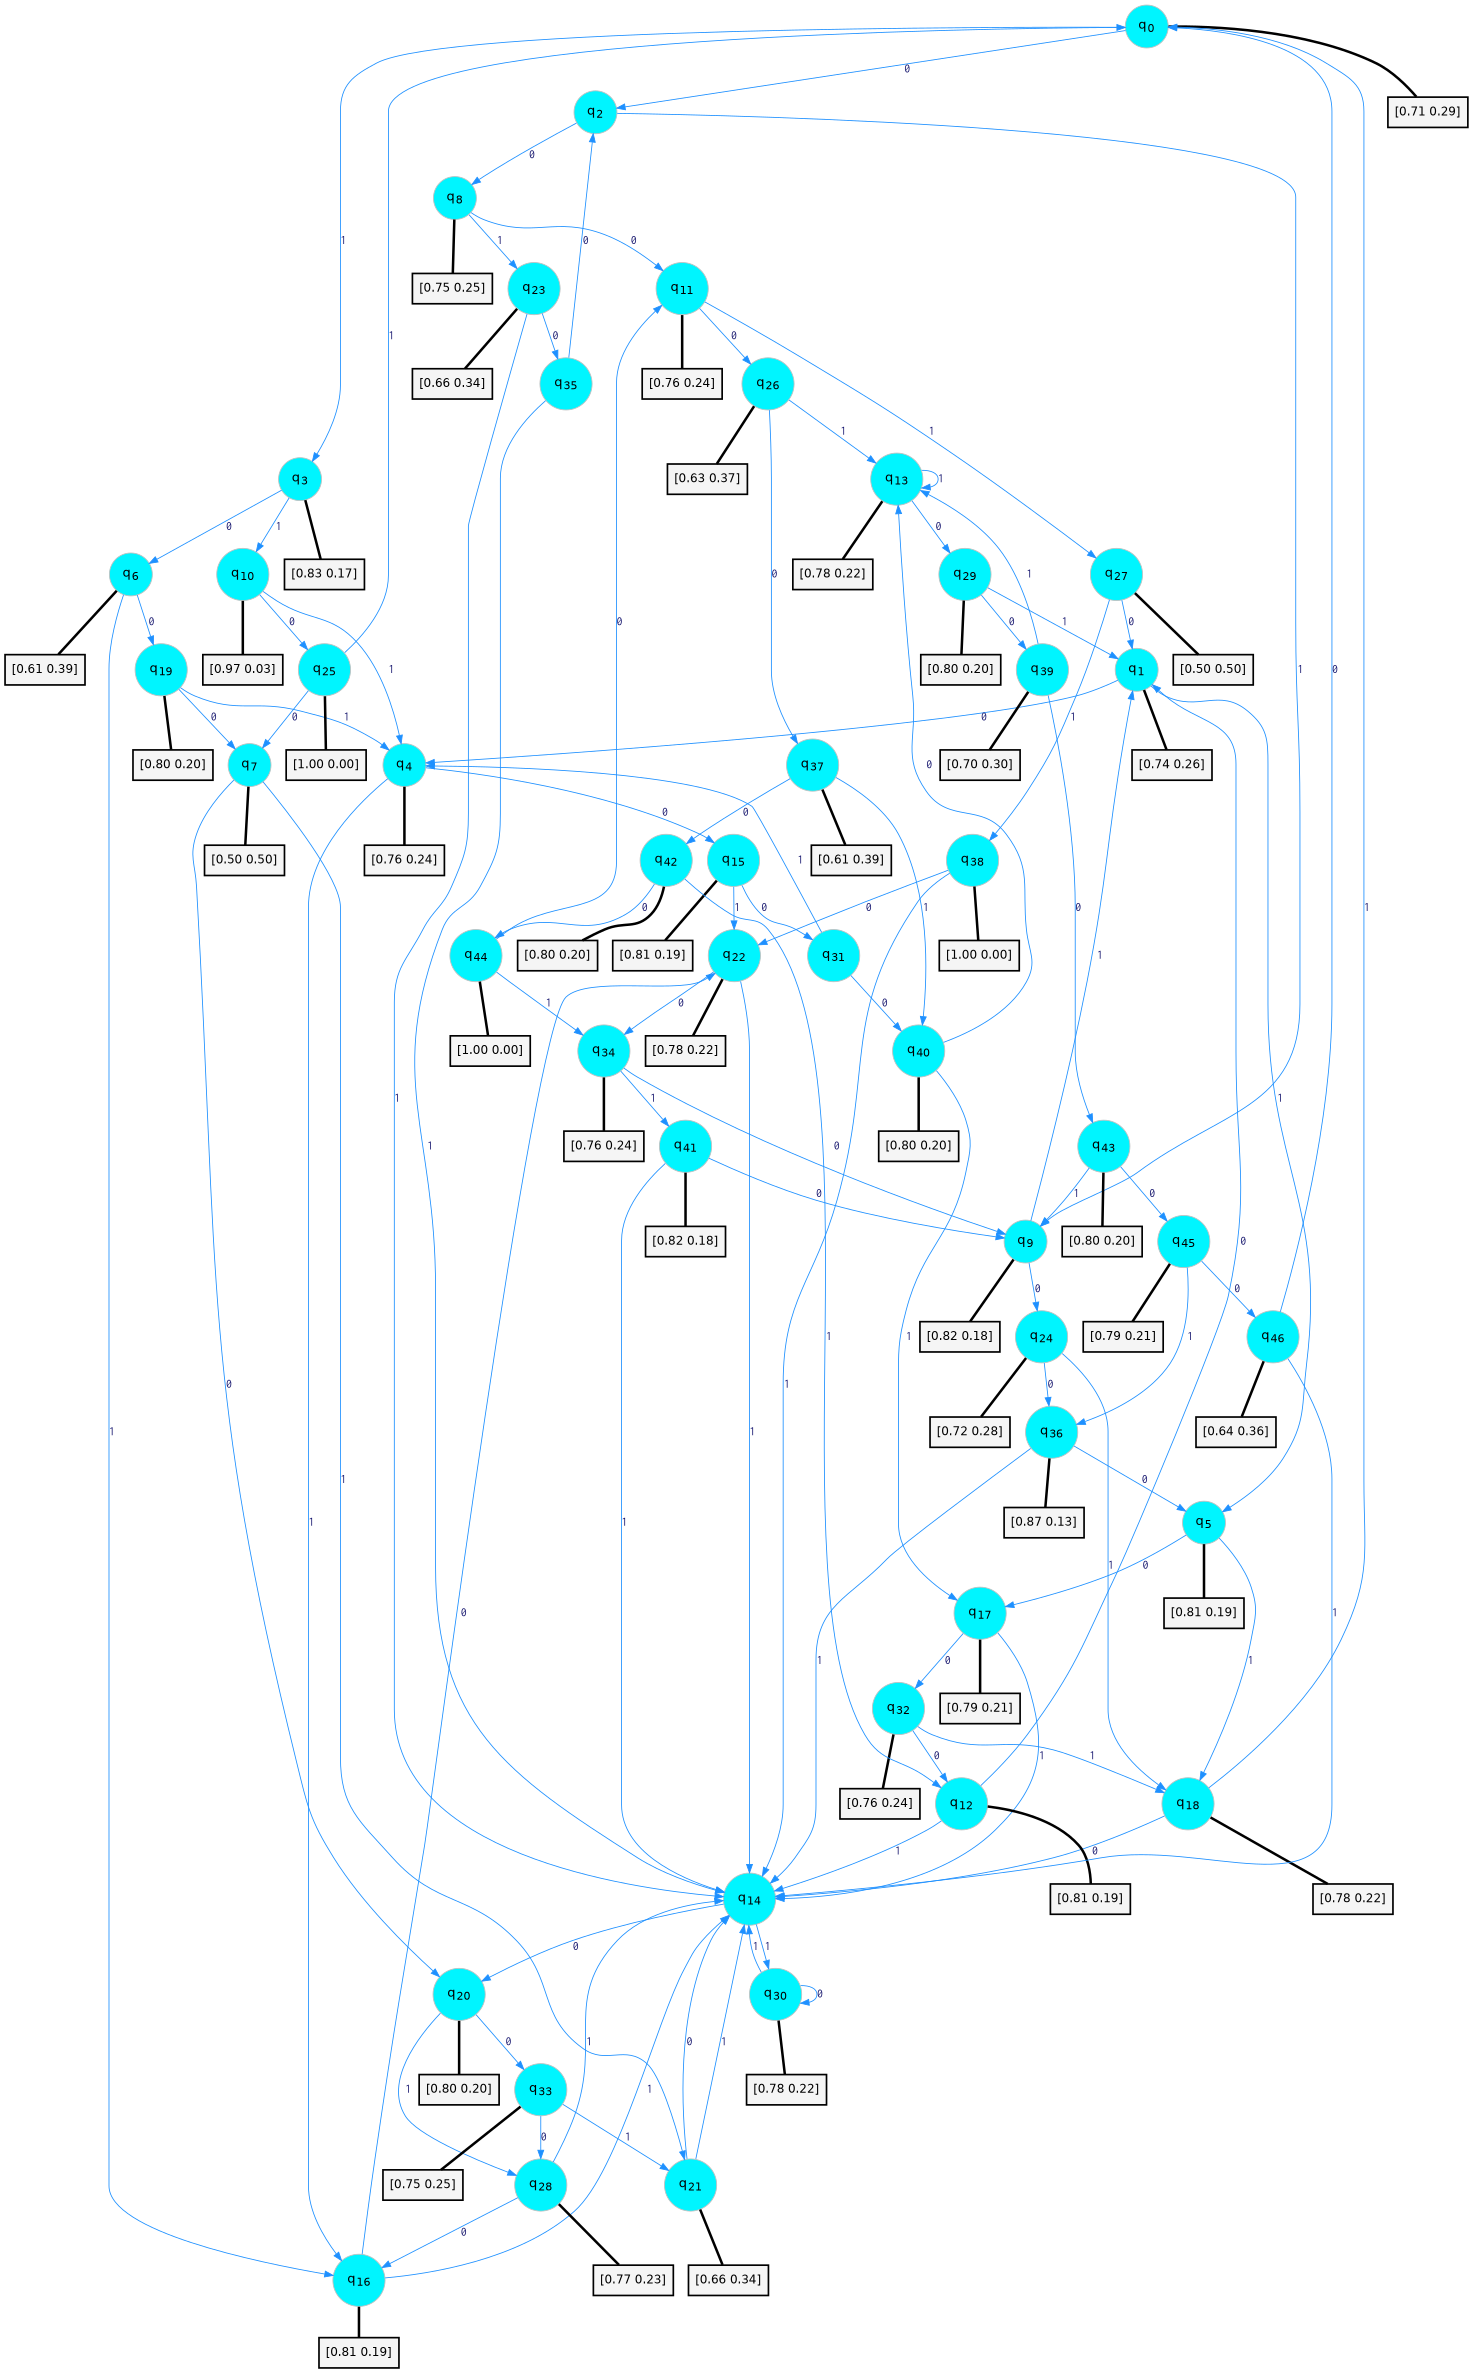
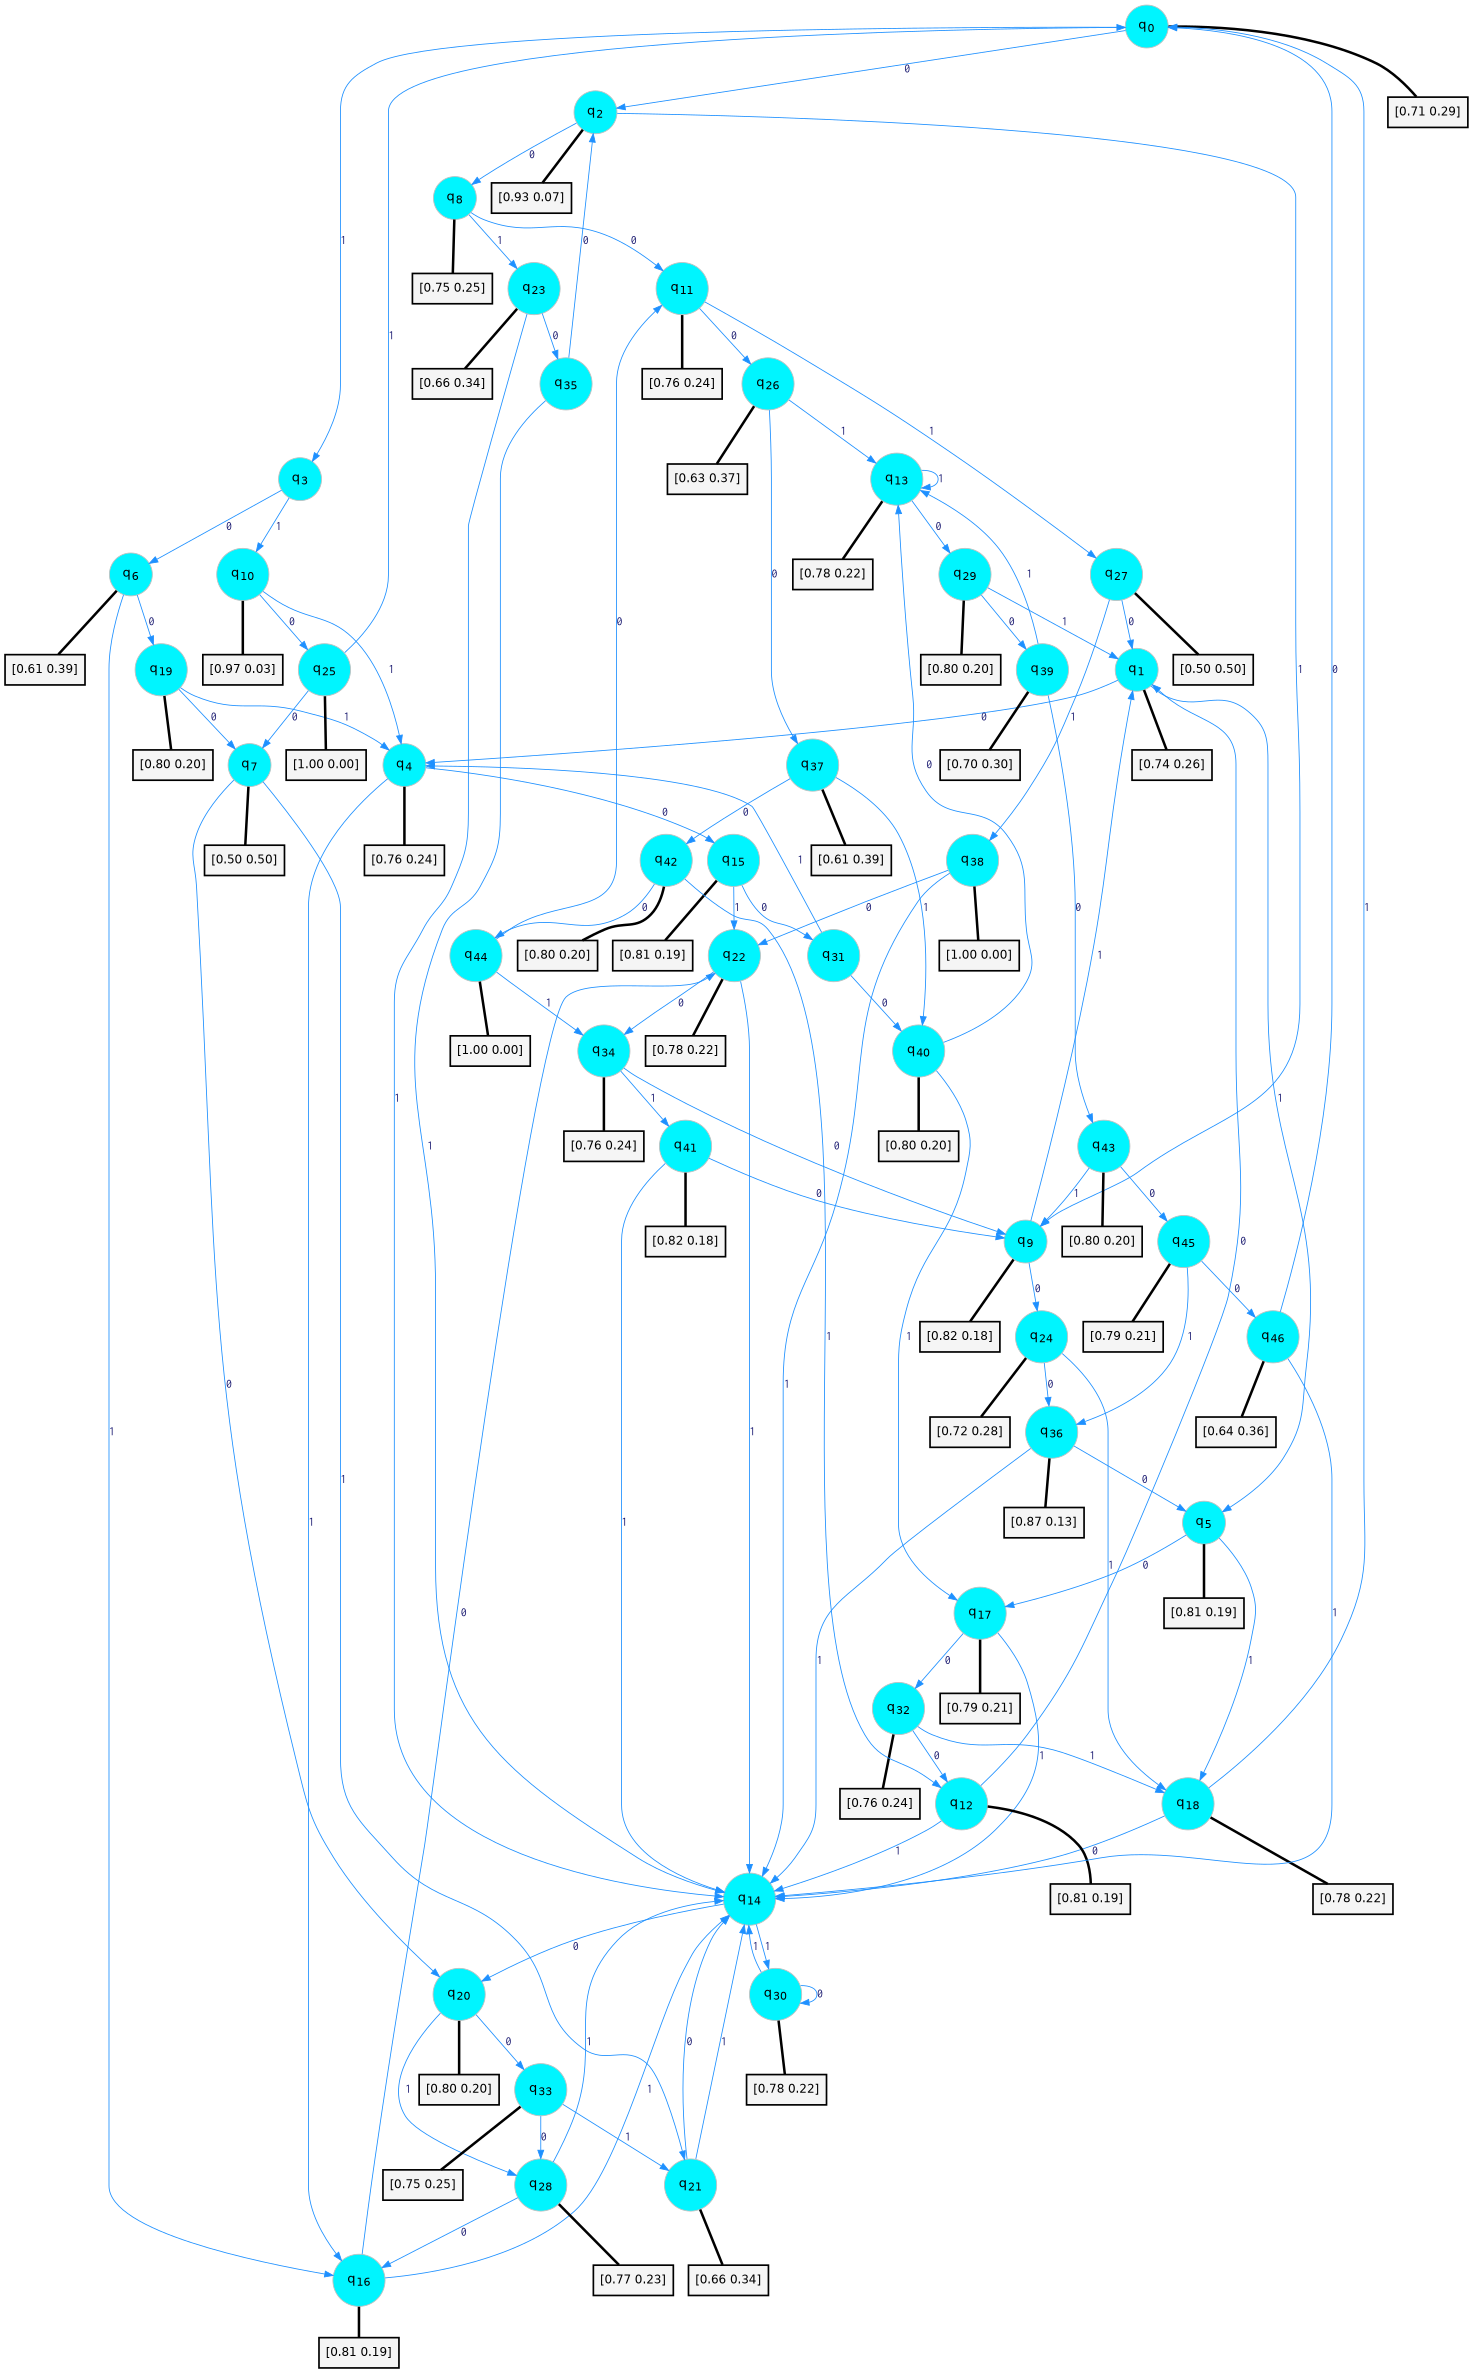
node "[0.93 0.07]": added
node "[0.83 0.17]": removed
